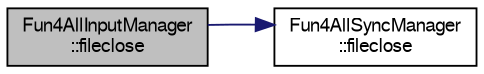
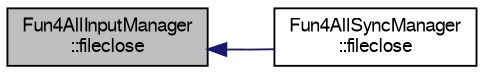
edge "Fun4AllInputManager ::fileclose" -> "Fun4AllSyncManager ::fileclose": reversed
